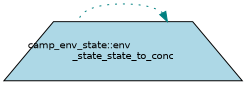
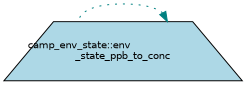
node "camp_env_state::env _state_state_to_conc": label "camp_env_state::env _state_state_to_conc" -> "camp_env_state::env _state_ppb_to_conc"
